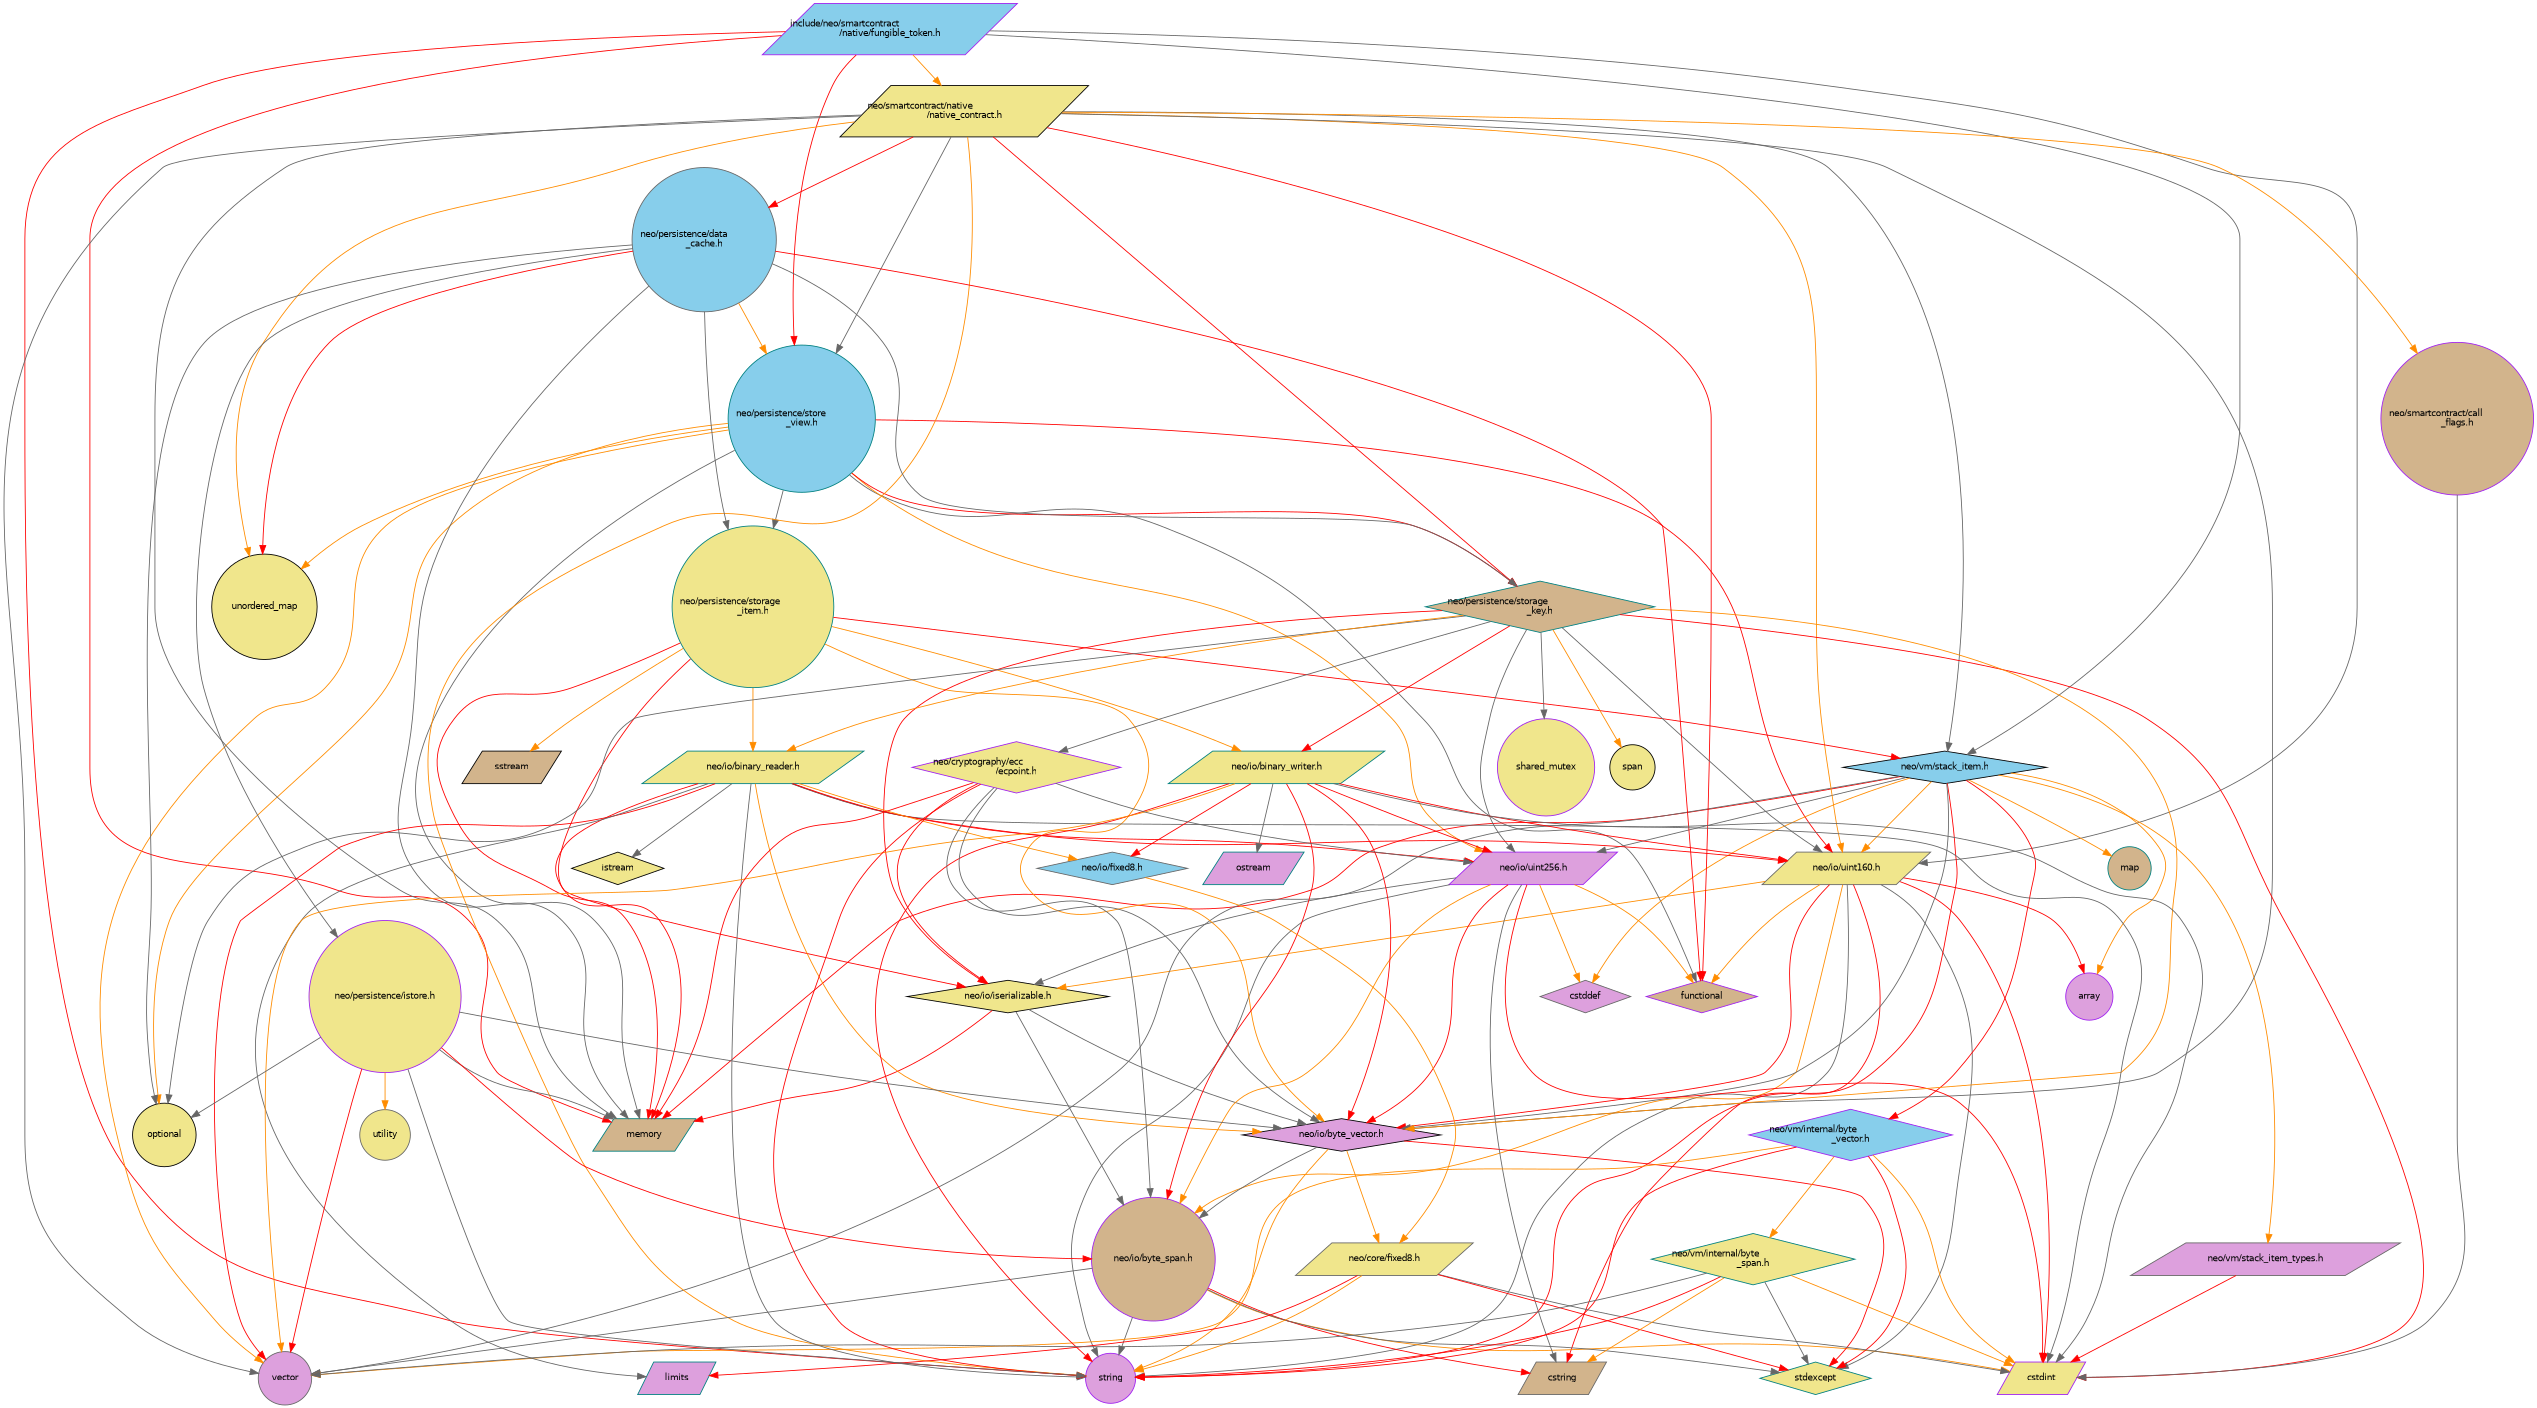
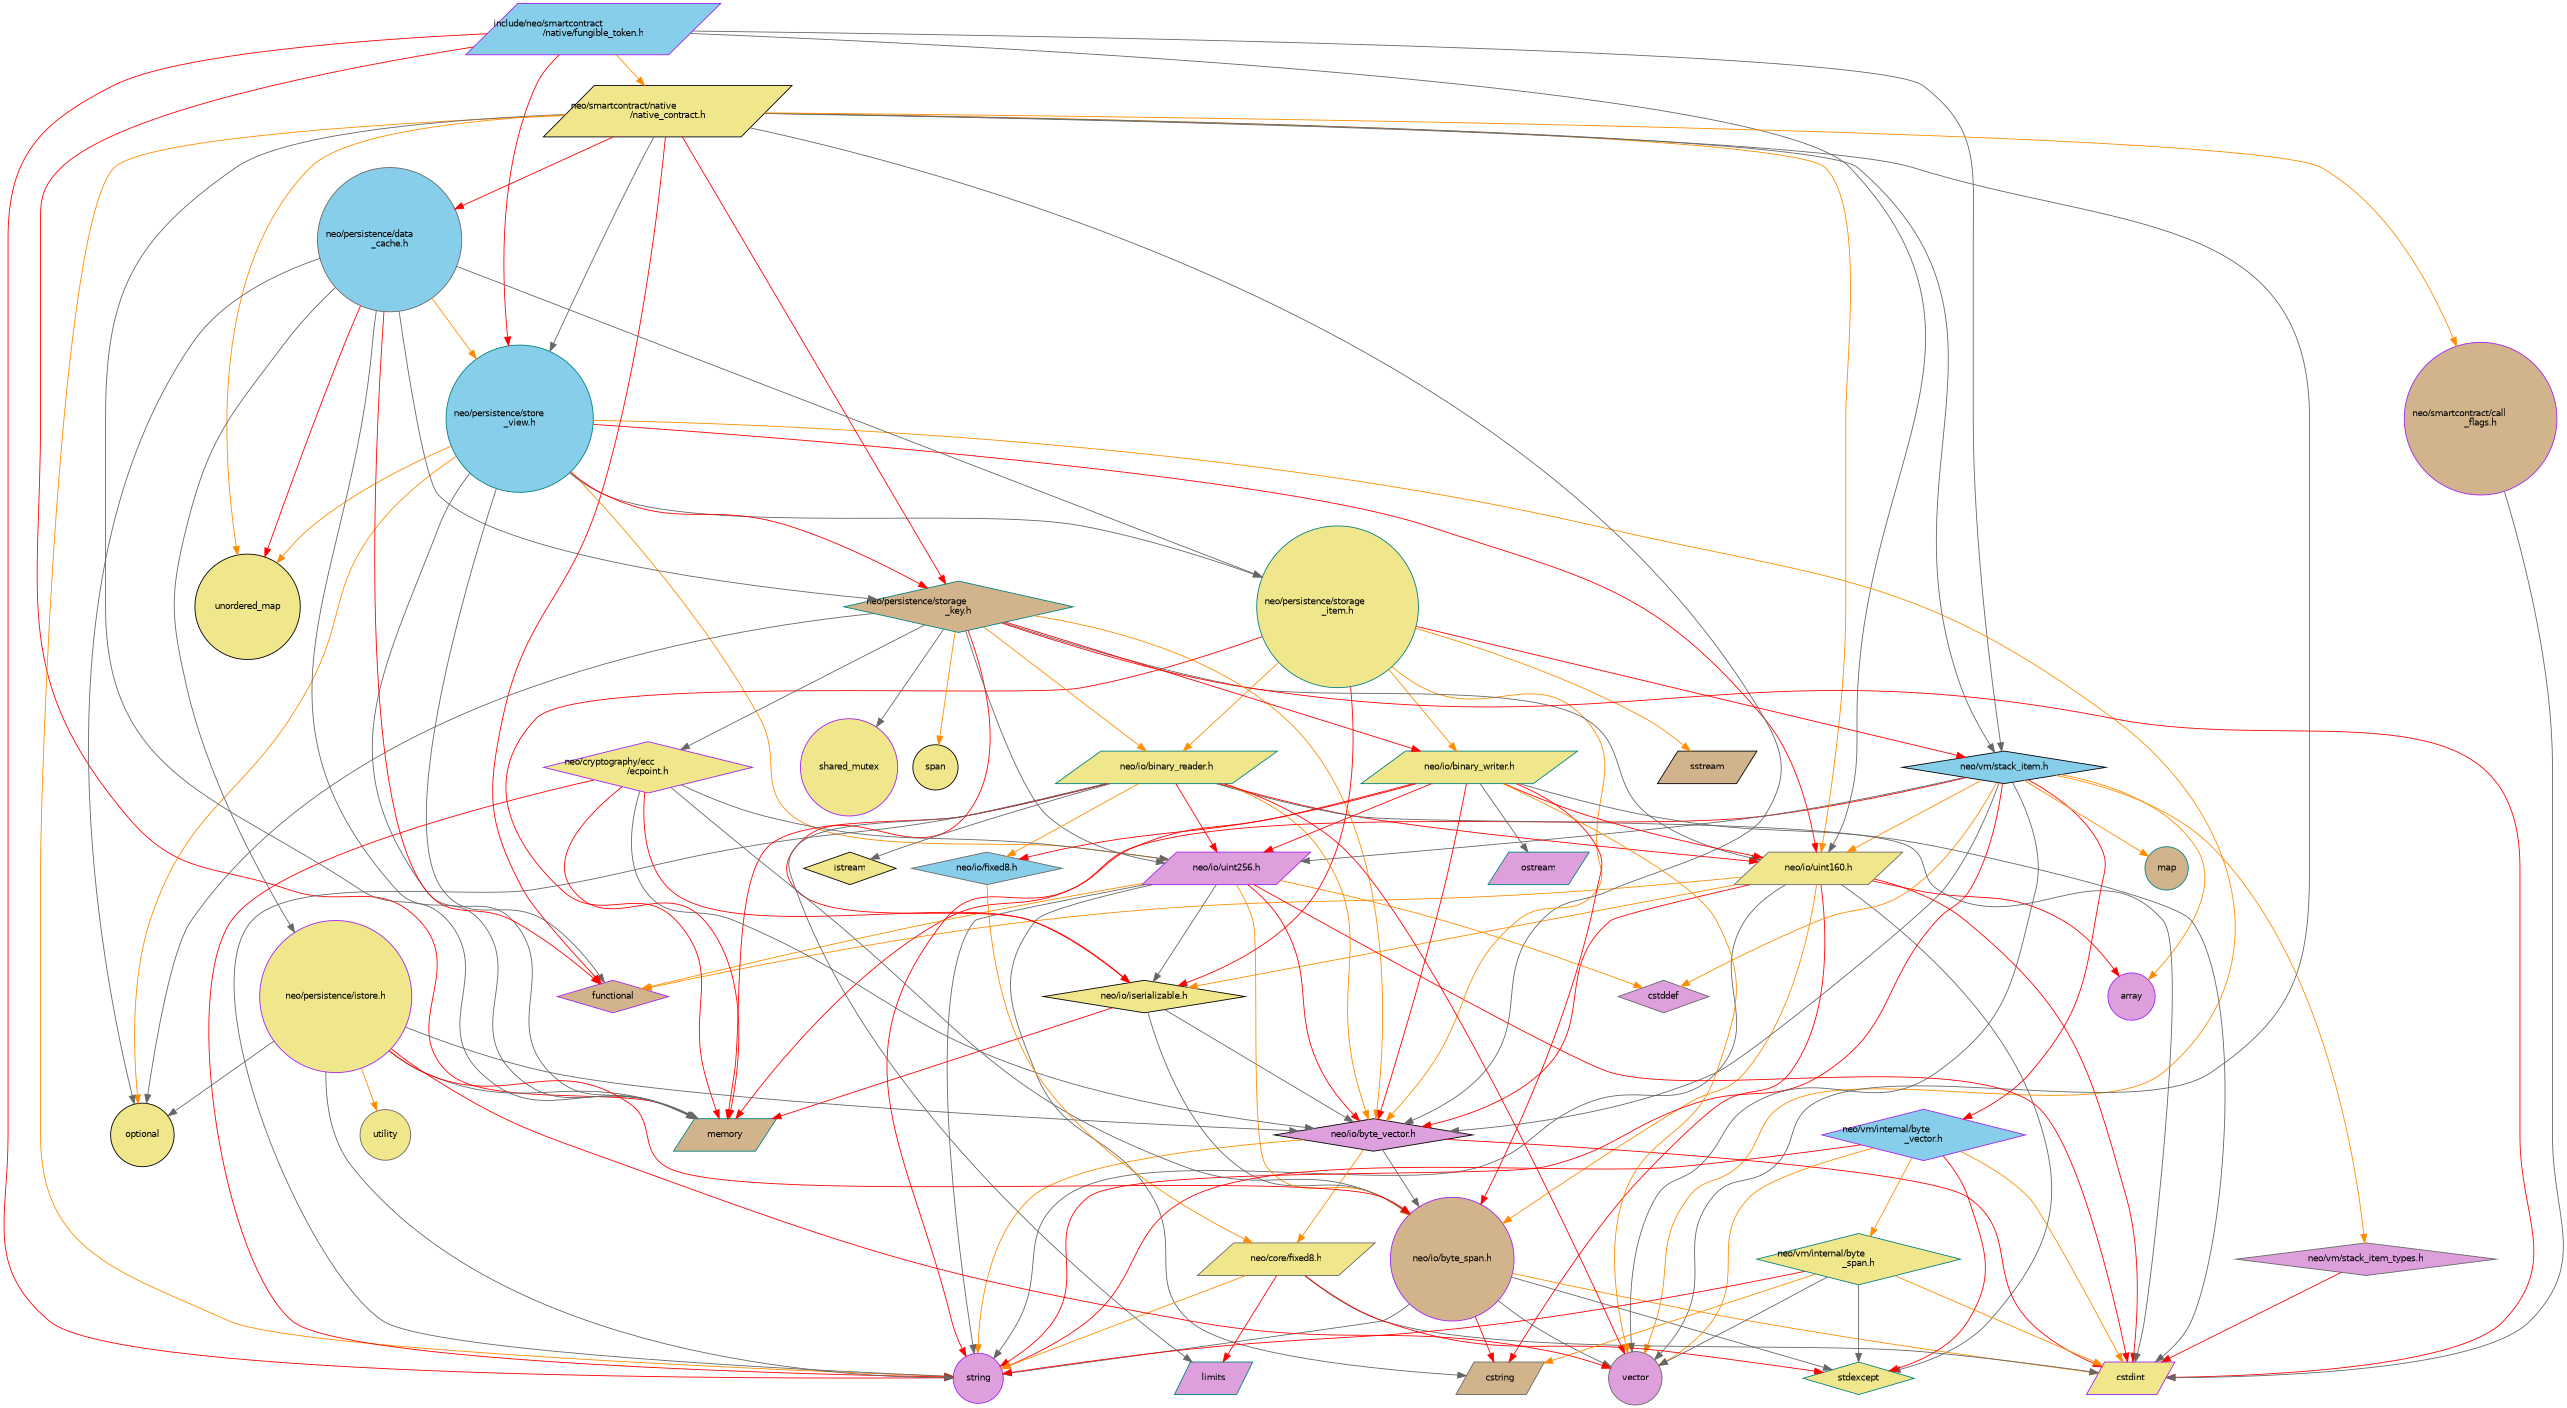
edge "neo/io/byte_vector.h" -> "stdexcept": now "neo/io/byte_vector.h" -> "cstdint"
node "neo/vm/stack_item_types.h": shape parallelogram -> diamond
